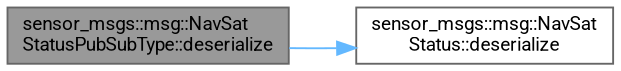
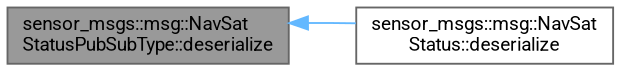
edge "sensor_msgs::msg::NavSat StatusPubSubType::deserialize" -> "sensor_msgs::msg::NavSat Status::deserialize": reversed
